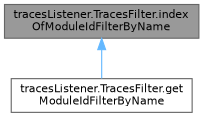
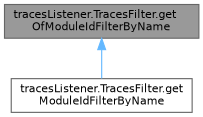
node "tracesListener.TracesFilter.index OfModuleIdFilterByName": label "tracesListener.TracesFilter.index OfModuleIdFilterByName" -> "tracesListener.TracesFilter.get OfModuleIdFilterByName"
